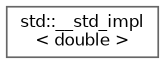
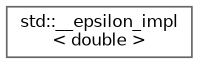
node "std::__std_impl < double >": label "std::__std_impl < double >" -> "std::__epsilon_impl < double >"
